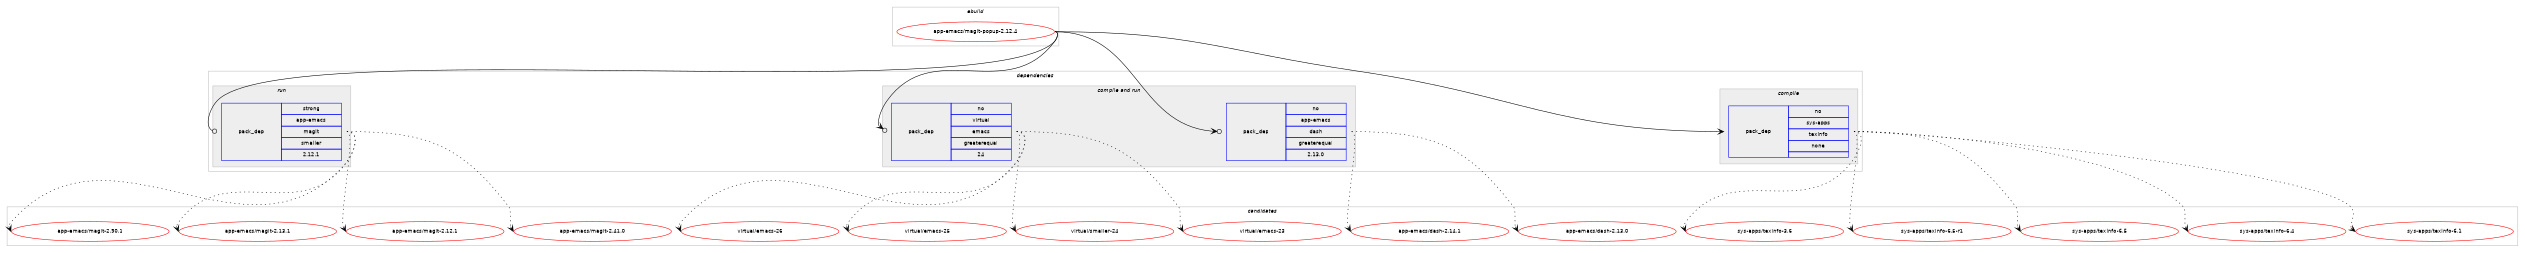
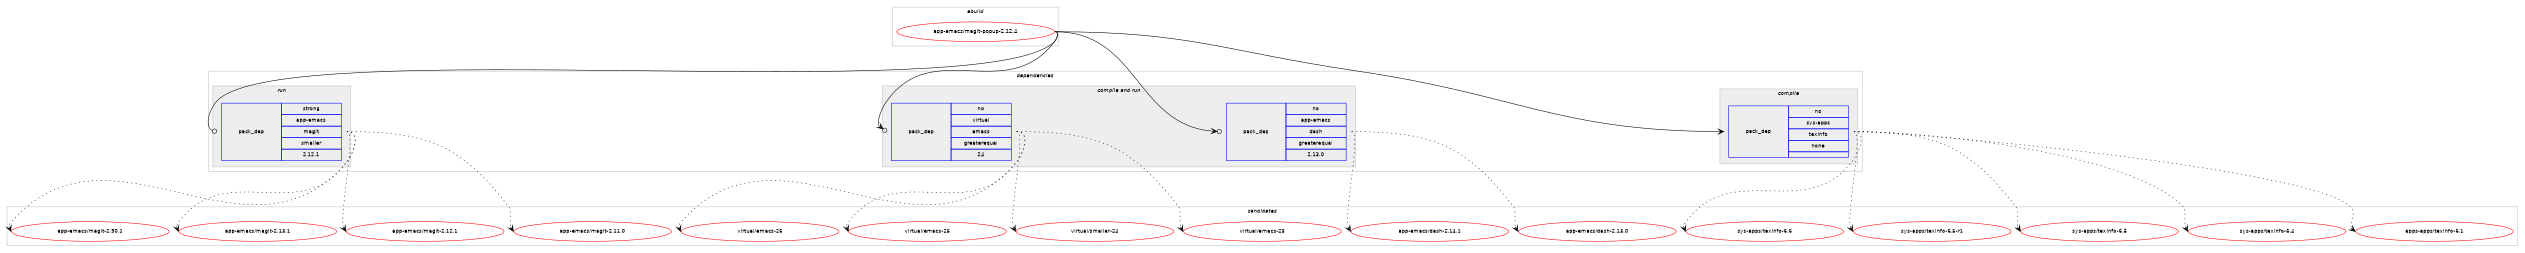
node "app-emacs/magit-2.41.0": label "app-emacs/magit-2.41.0" -> "app-emacs/magit-2.11.0"
node "sys-apps/texinfo-3.6": label "sys-apps/texinfo-3.6" -> "sys-apps/texinfo-6.6"
node "sys-apps/texinfo-6.1": label "sys-apps/texinfo-6.1" -> "apps-apps/texinfo-6.1"
